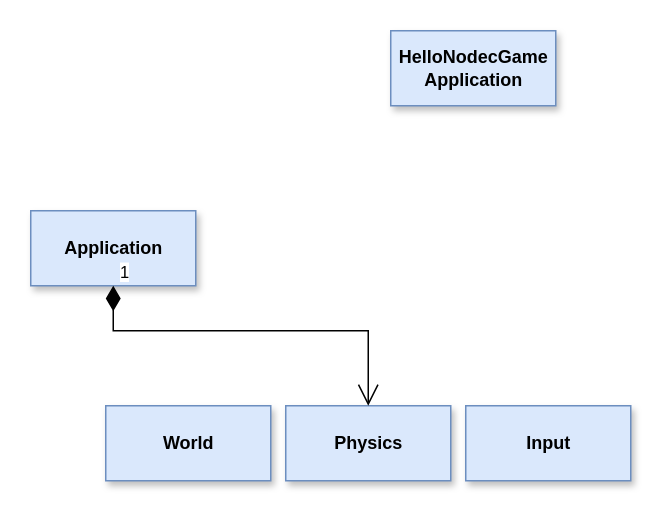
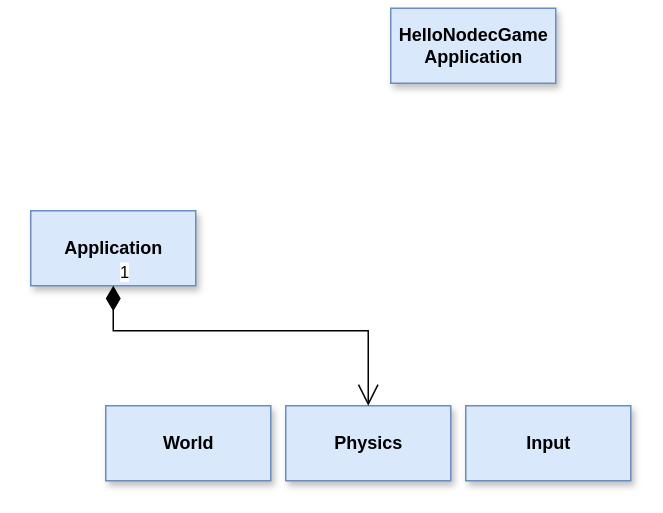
node "HelloNodecGame Application": moved (473, 68) -> (473, 46)
